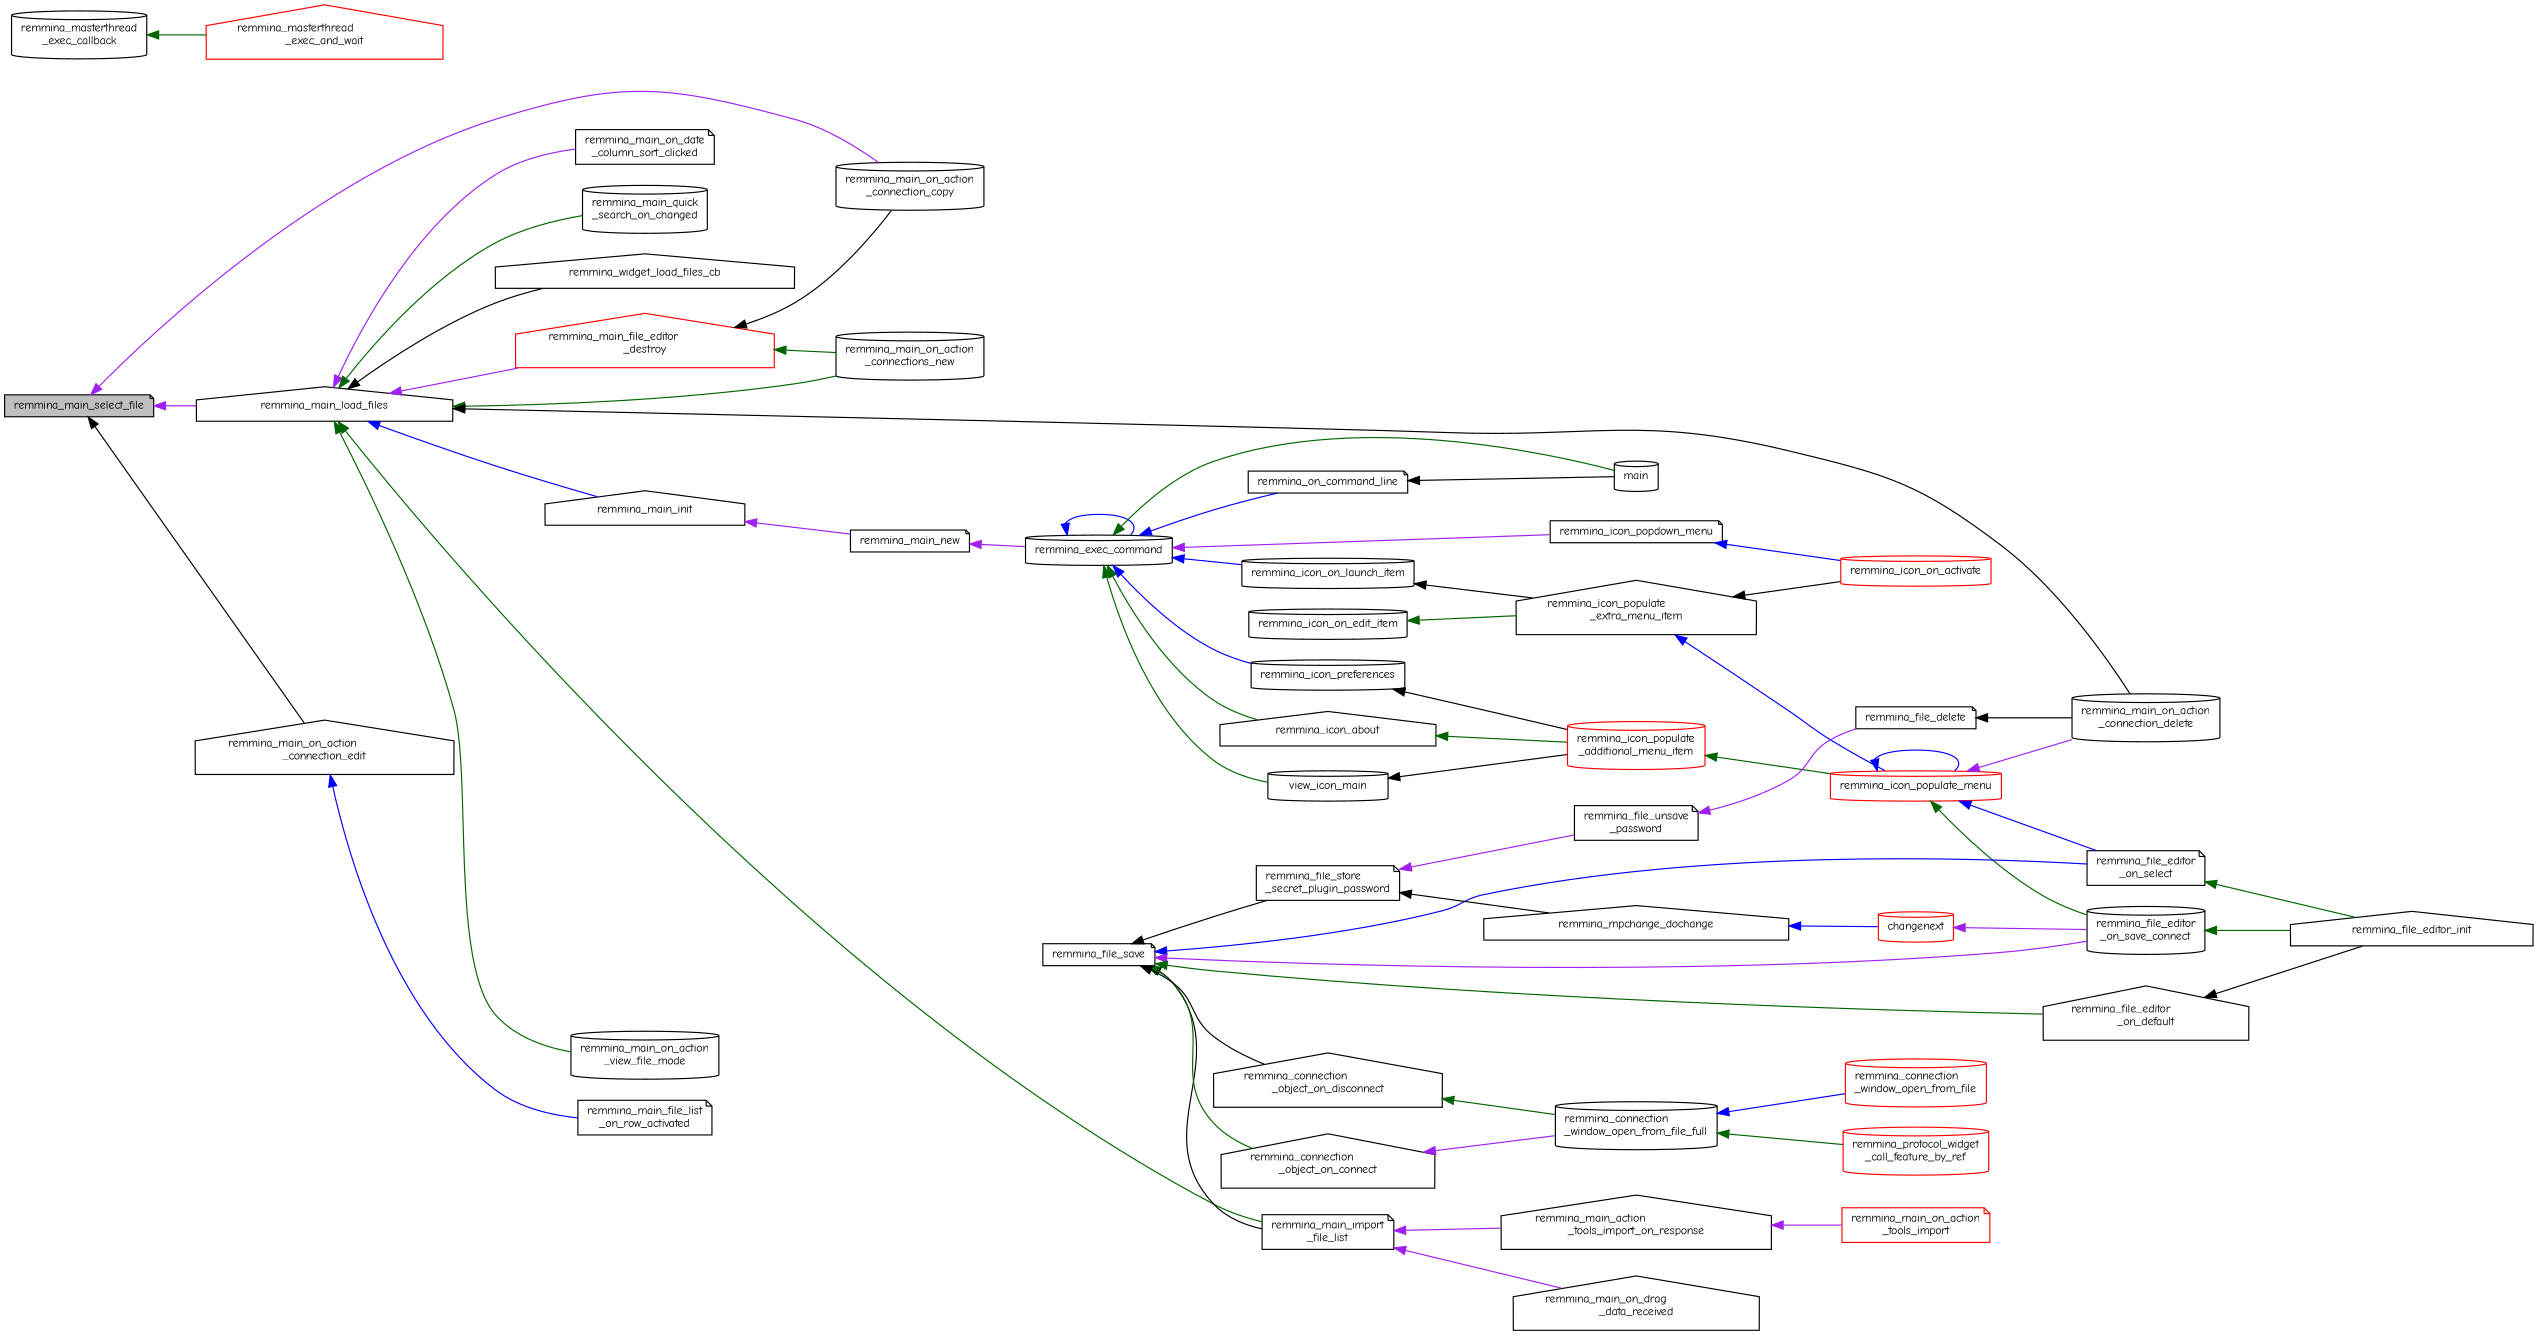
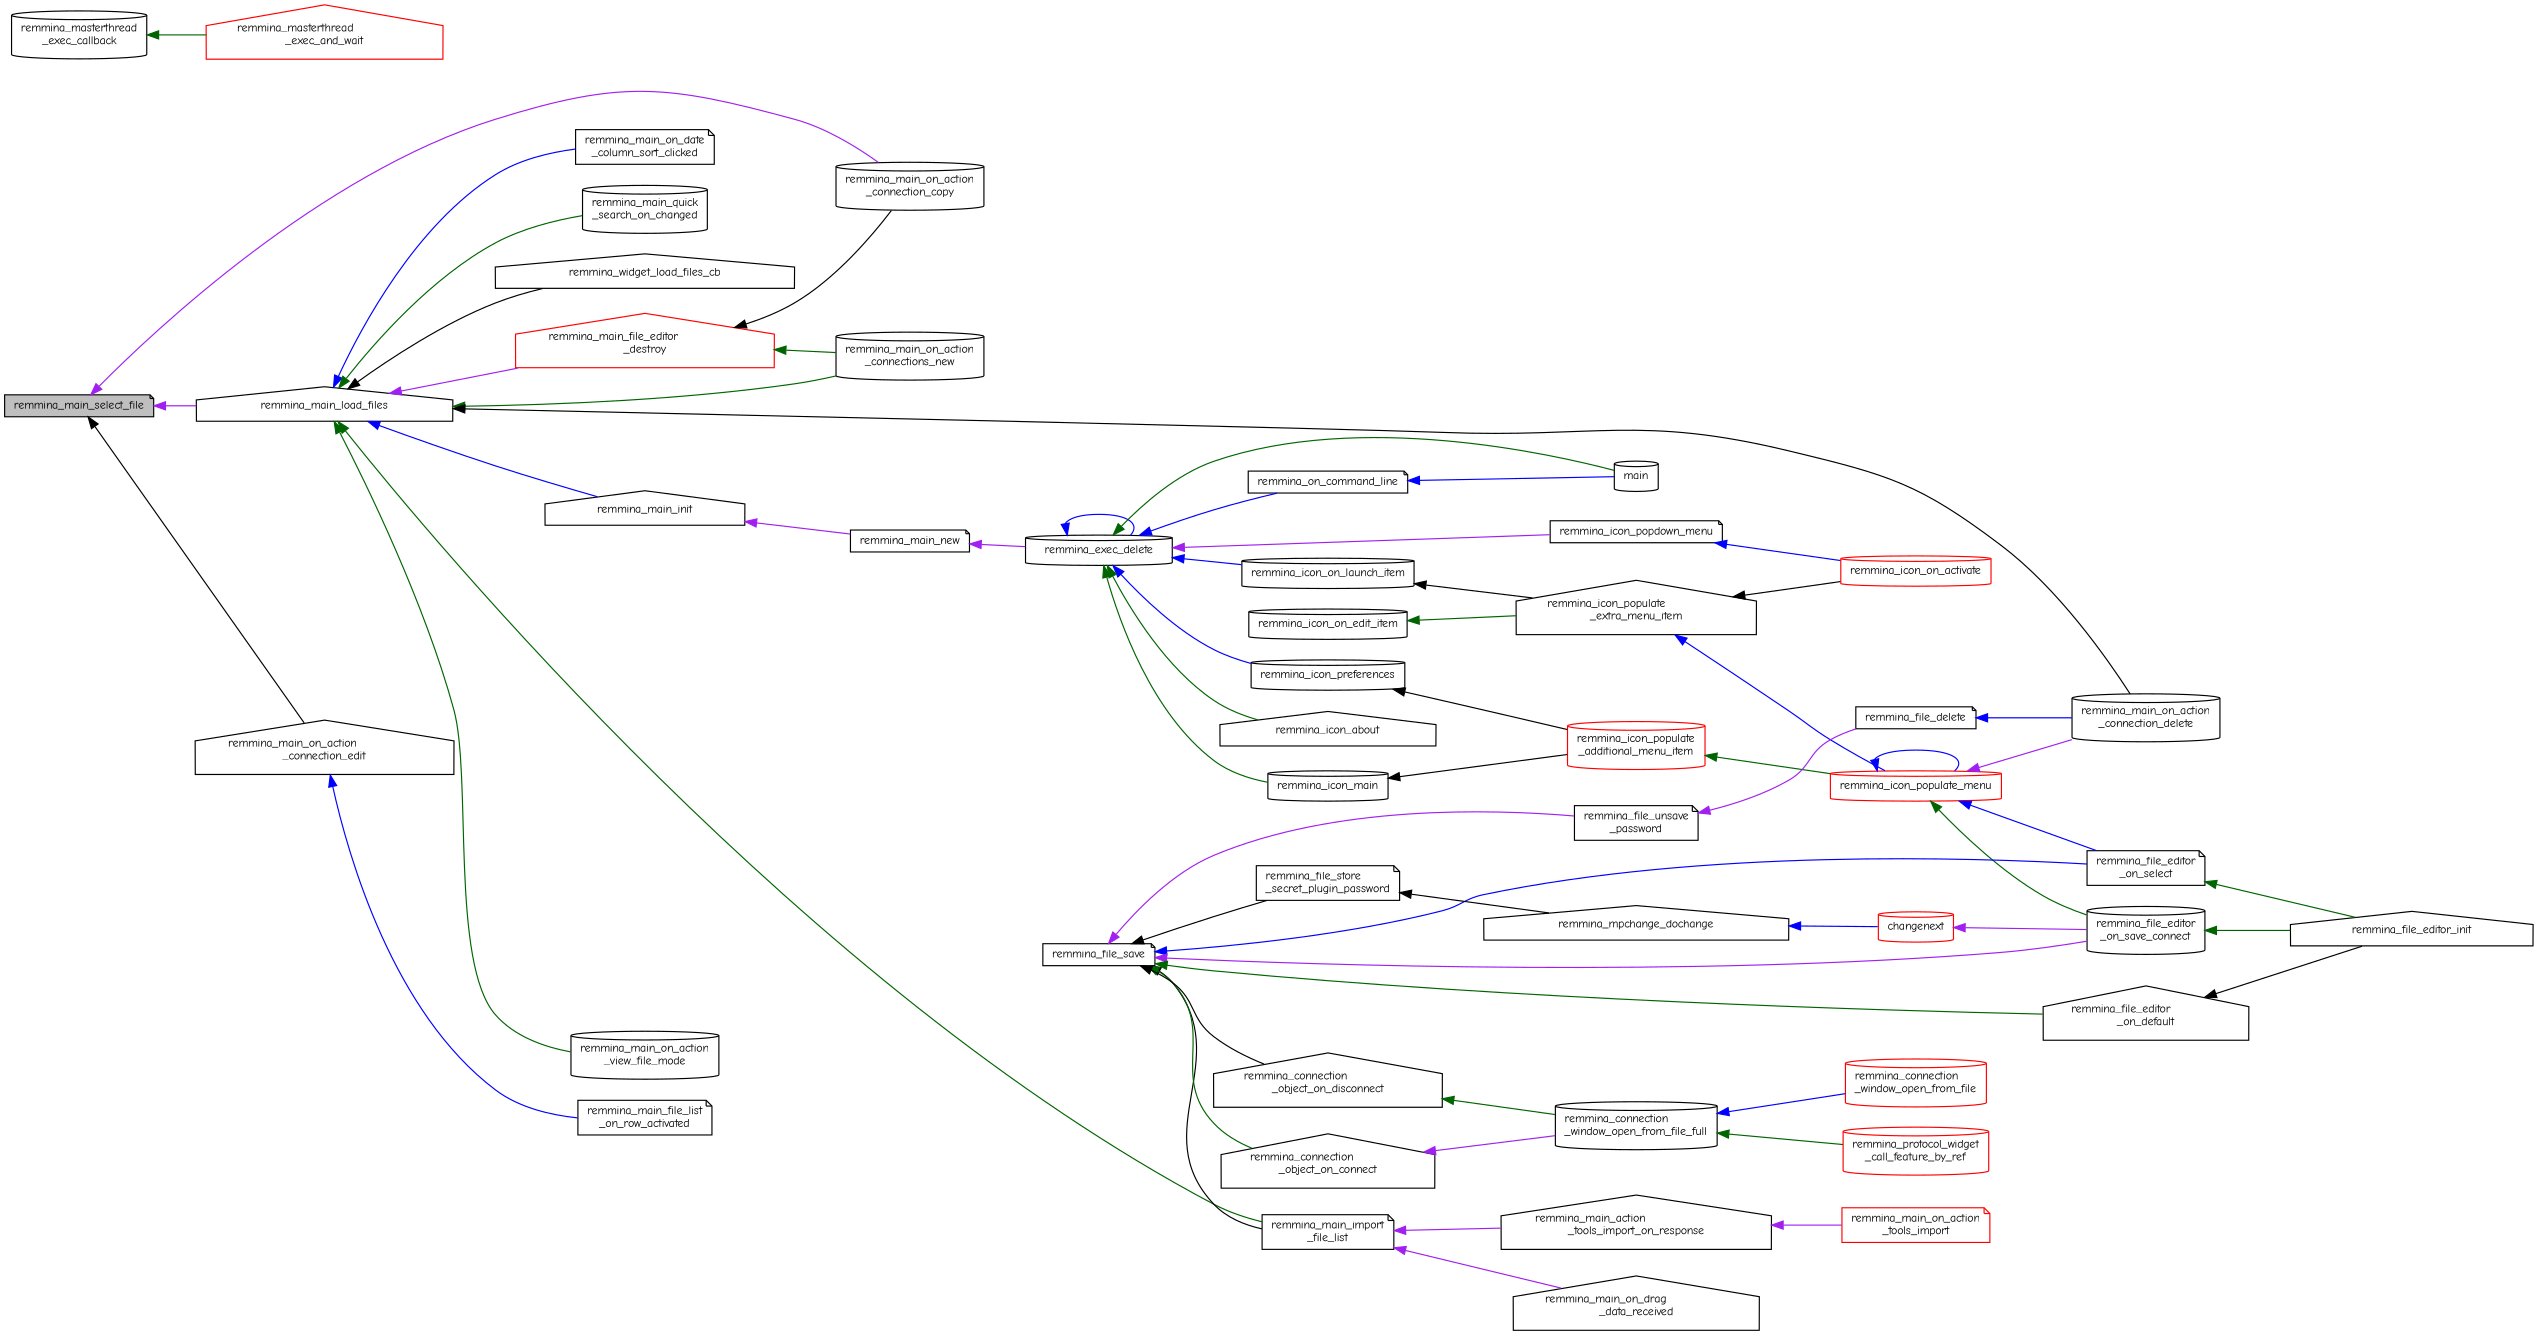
edge "remmina_main_on_date _column_sort_clicked" -> "remmina_main_load_files": color purple -> blue
edge "main" -> "remmina_on_command_line": color black -> blue
node "remmina_exec_command": label "remmina_exec_command" -> "remmina_exec_delete"
edge "remmina_main_on_action _connection_delete" -> "remmina_file_delete": color black -> blue
edge "remmina_icon_populate _additional_menu_item" -> "remmina_icon_about": removed
node "view_icon_main": label "view_icon_main" -> "remmina_icon_main"
edge "remmina_file_unsave _password" -> "remmina_file_store _secret_plugin_password": now "remmina_file_unsave _password" -> "remmina_file_save"
